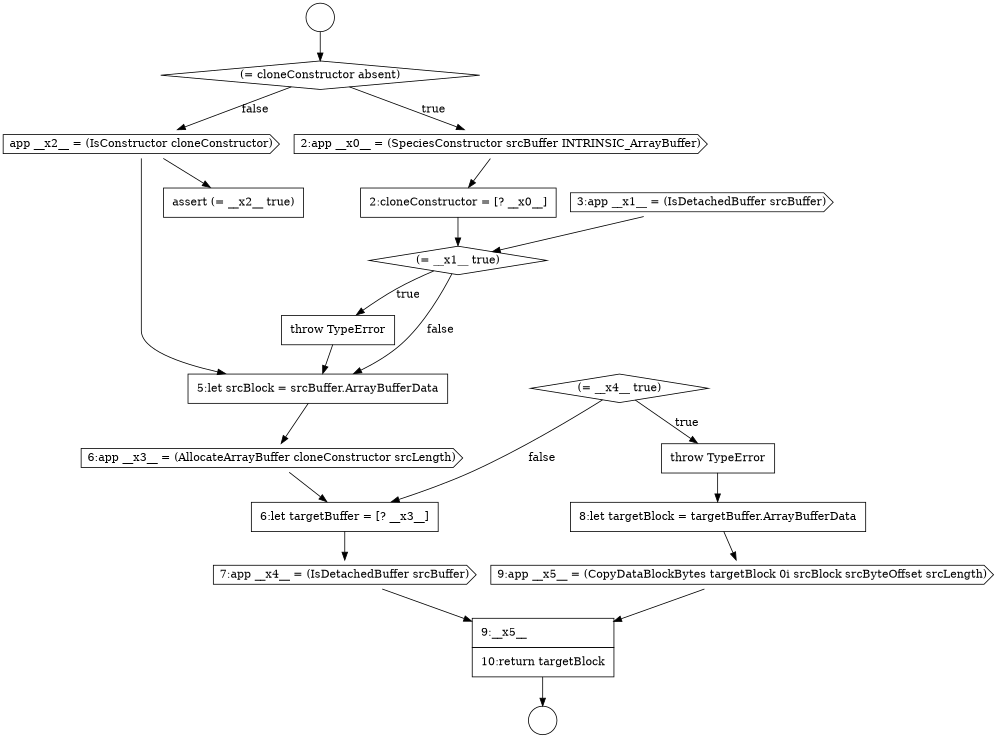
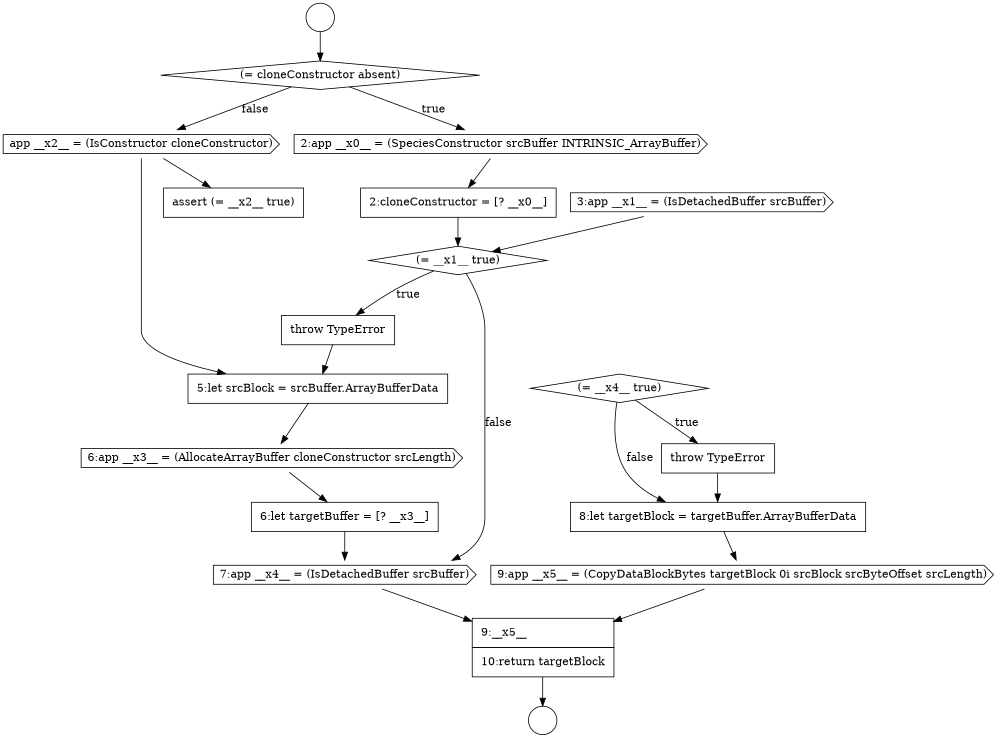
edge "(= __x1__ true)" -> "5:let srcBlock = srcBuffer.ArrayBufferData": now "(= __x1__ true)" -> "7:app __x4__ = (IsDetachedBuffer srcBuffer)"
edge "(= __x4__ true)" -> "6:let targetBuffer = [? __x3__]": now "(= __x4__ true)" -> "8:let targetBlock = targetBuffer.ArrayBufferData"
